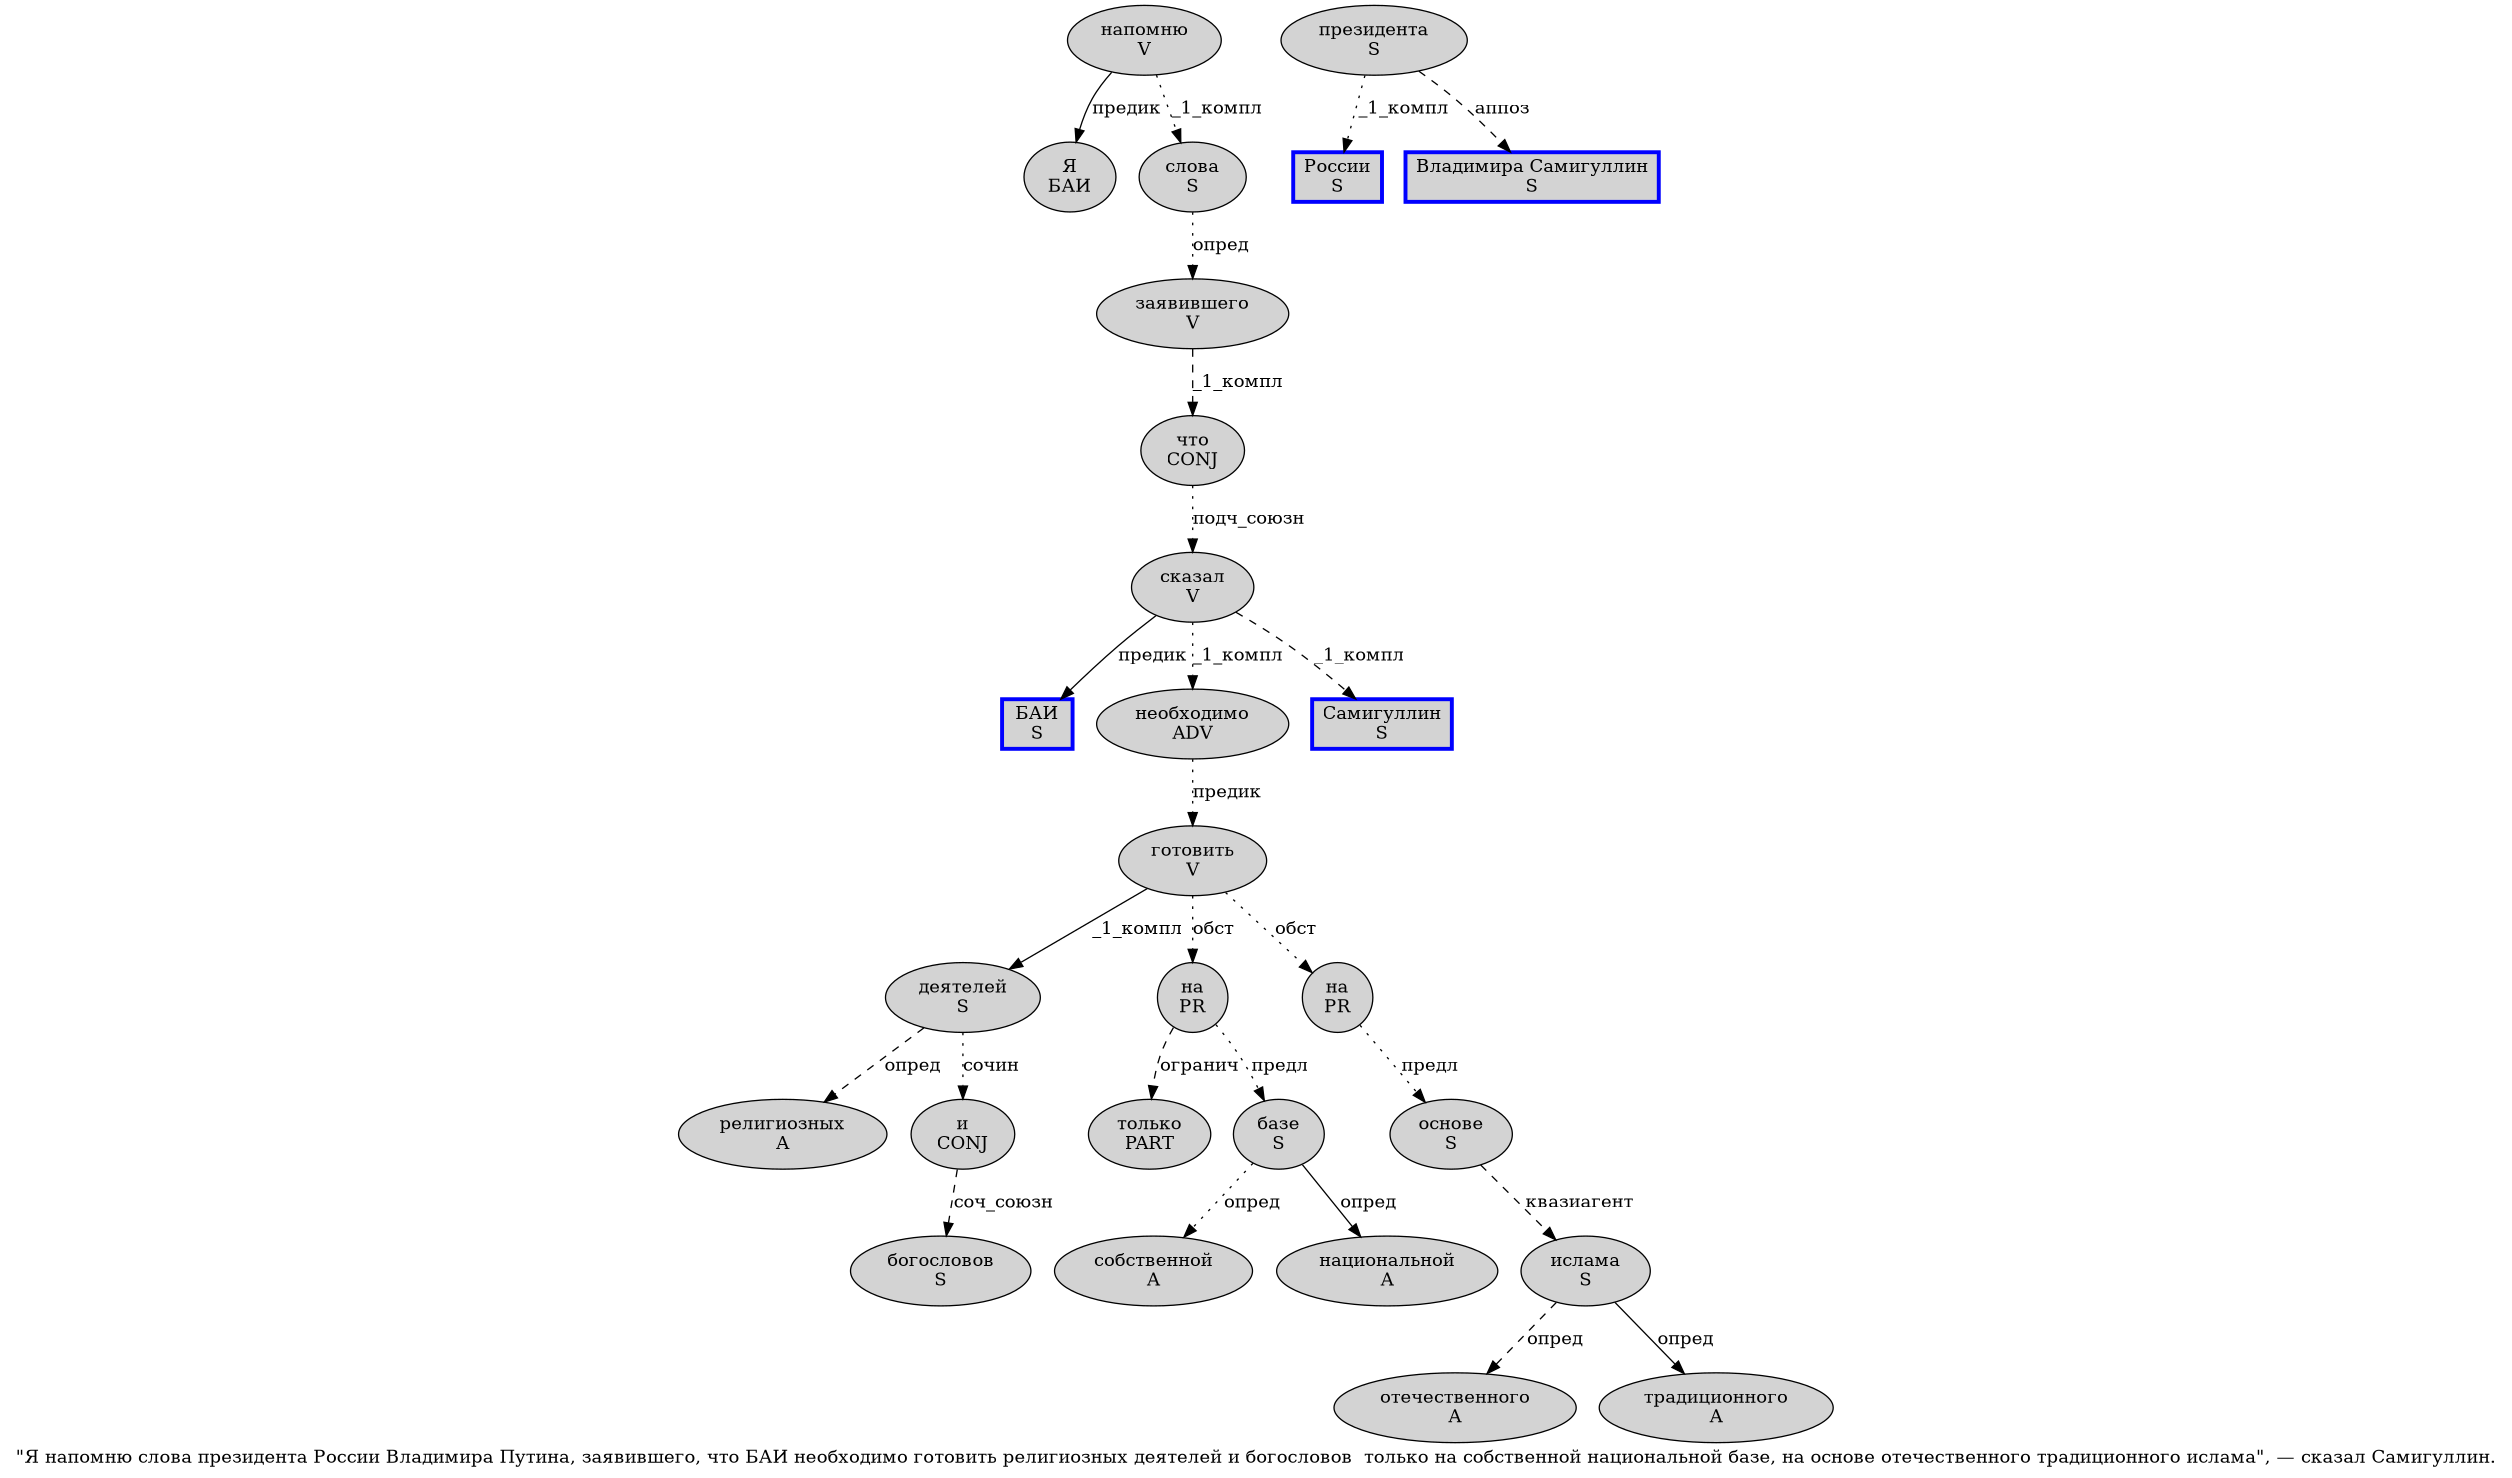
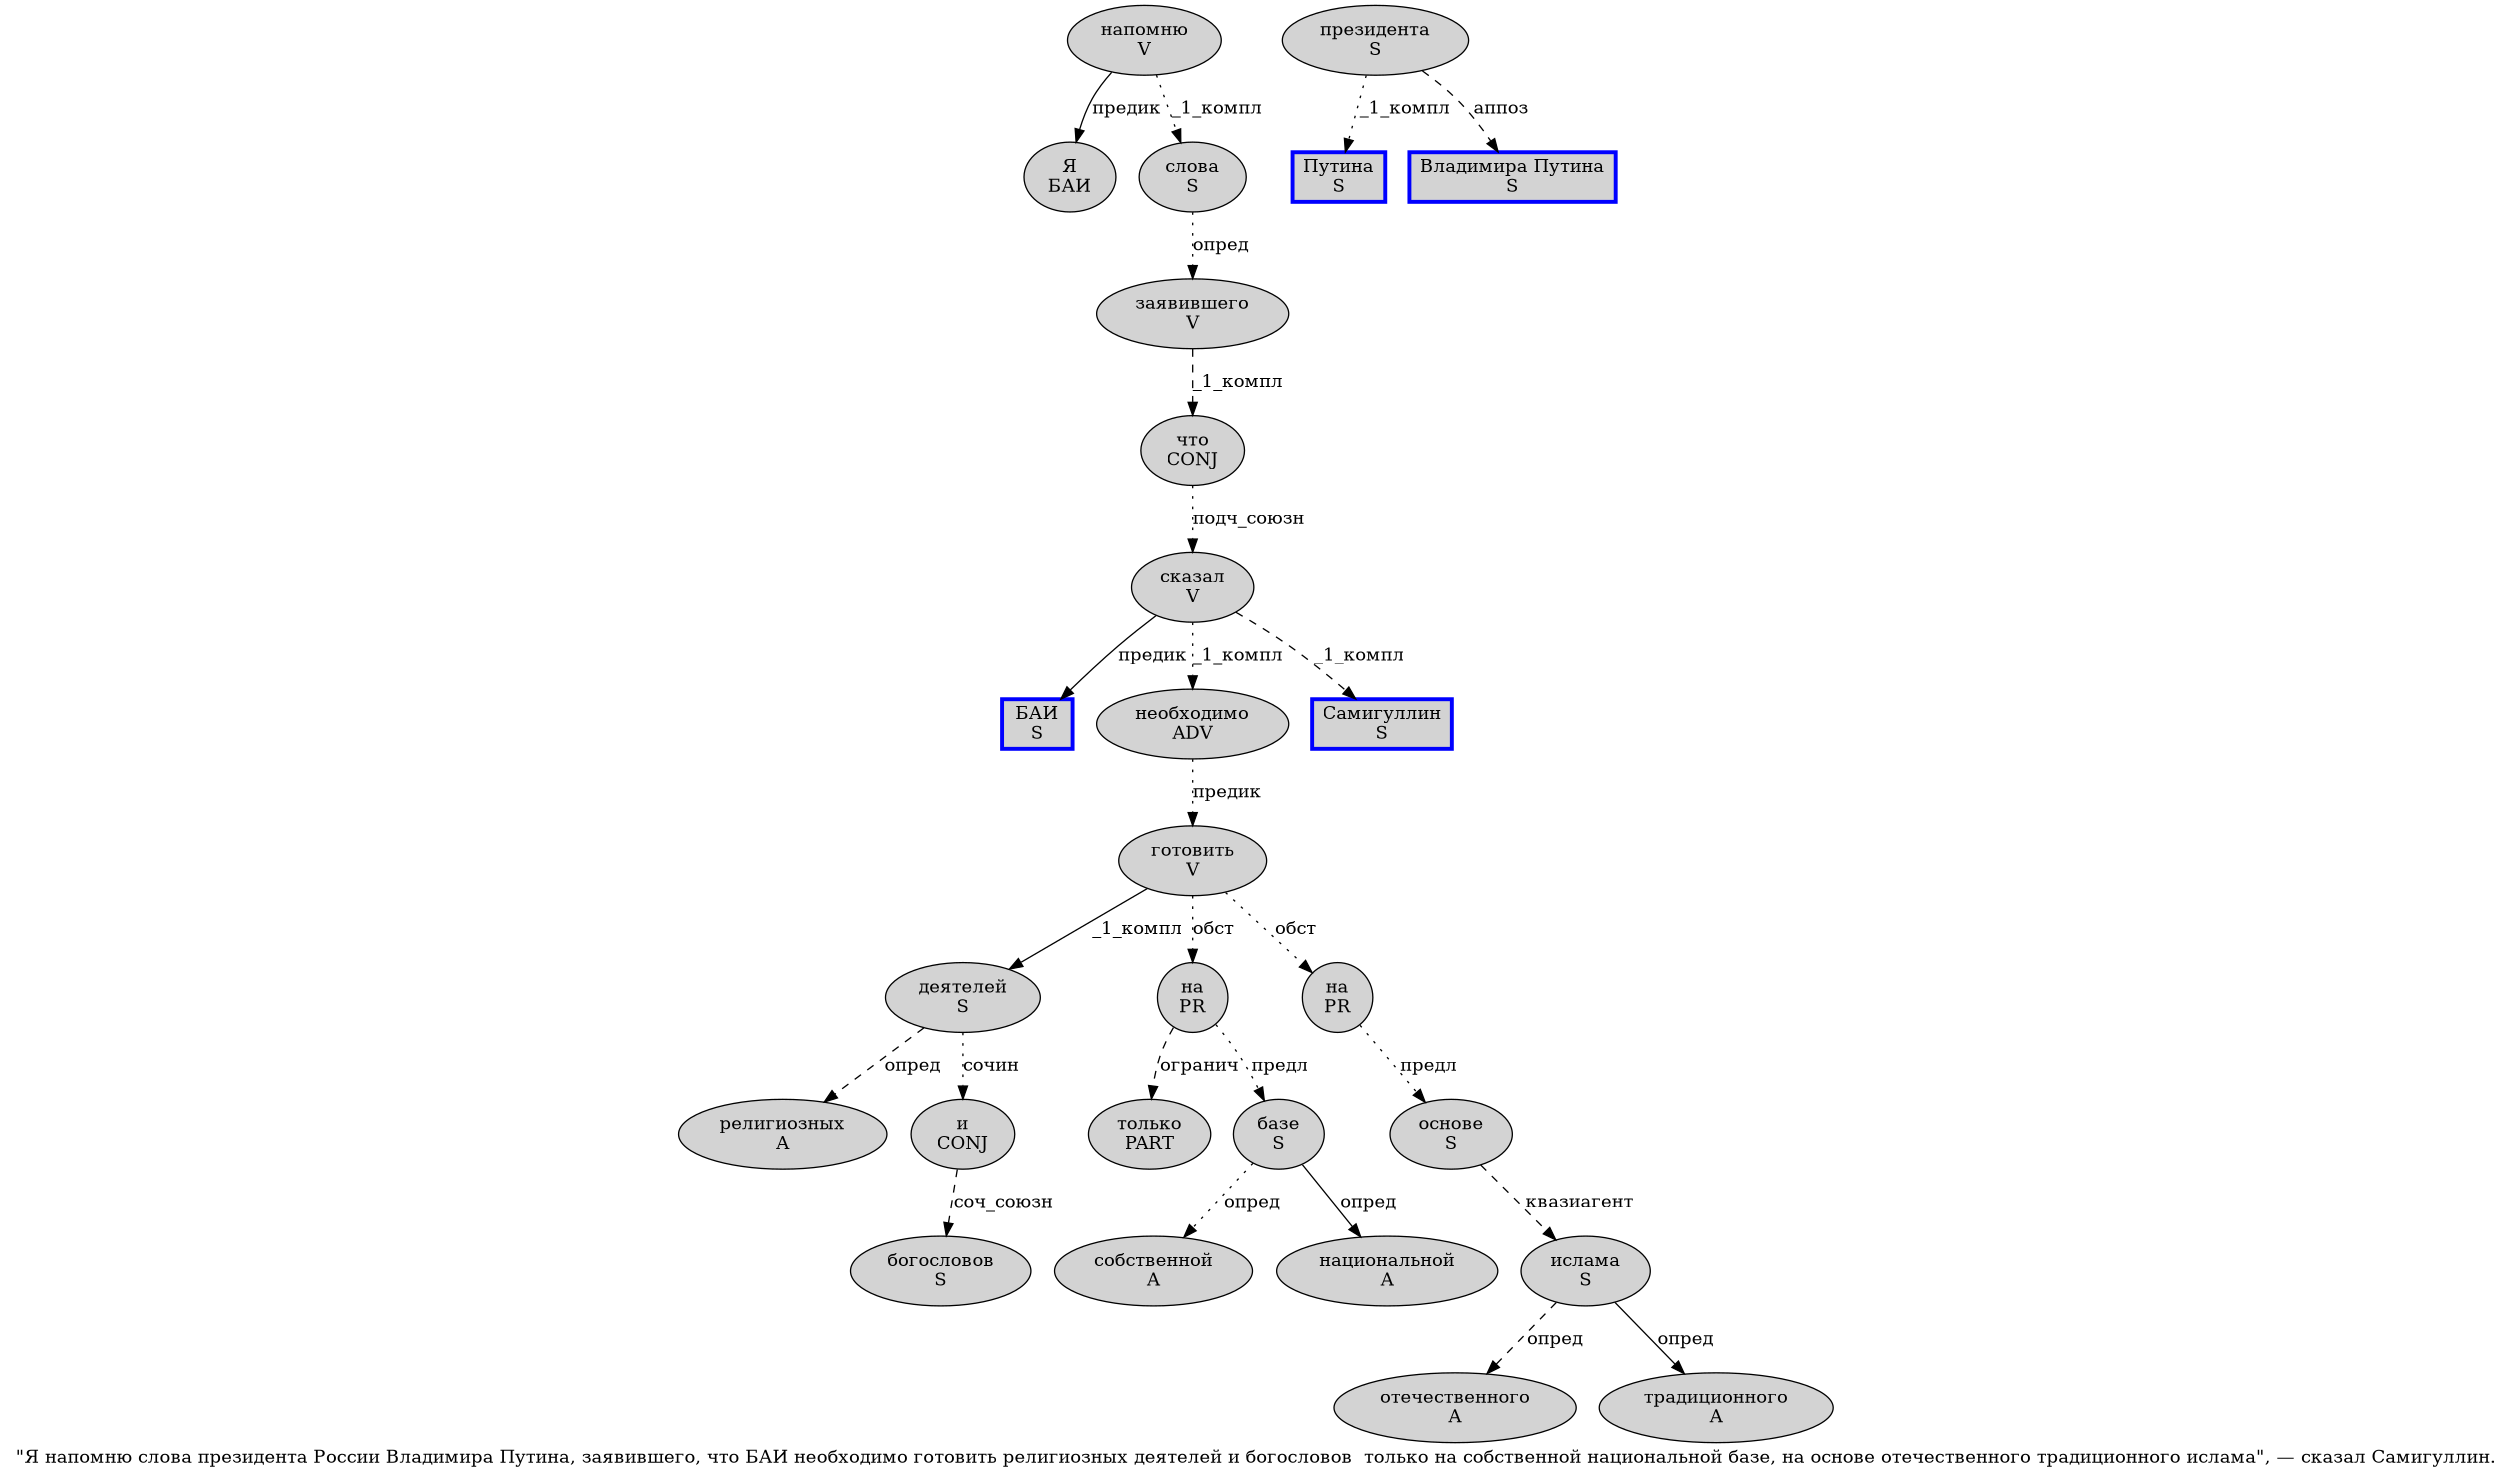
node "России S": label "России S" -> "Путина S"
node "Владимира Самигуллин S": label "Владимира Самигуллин S" -> "Владимира Путина S"
